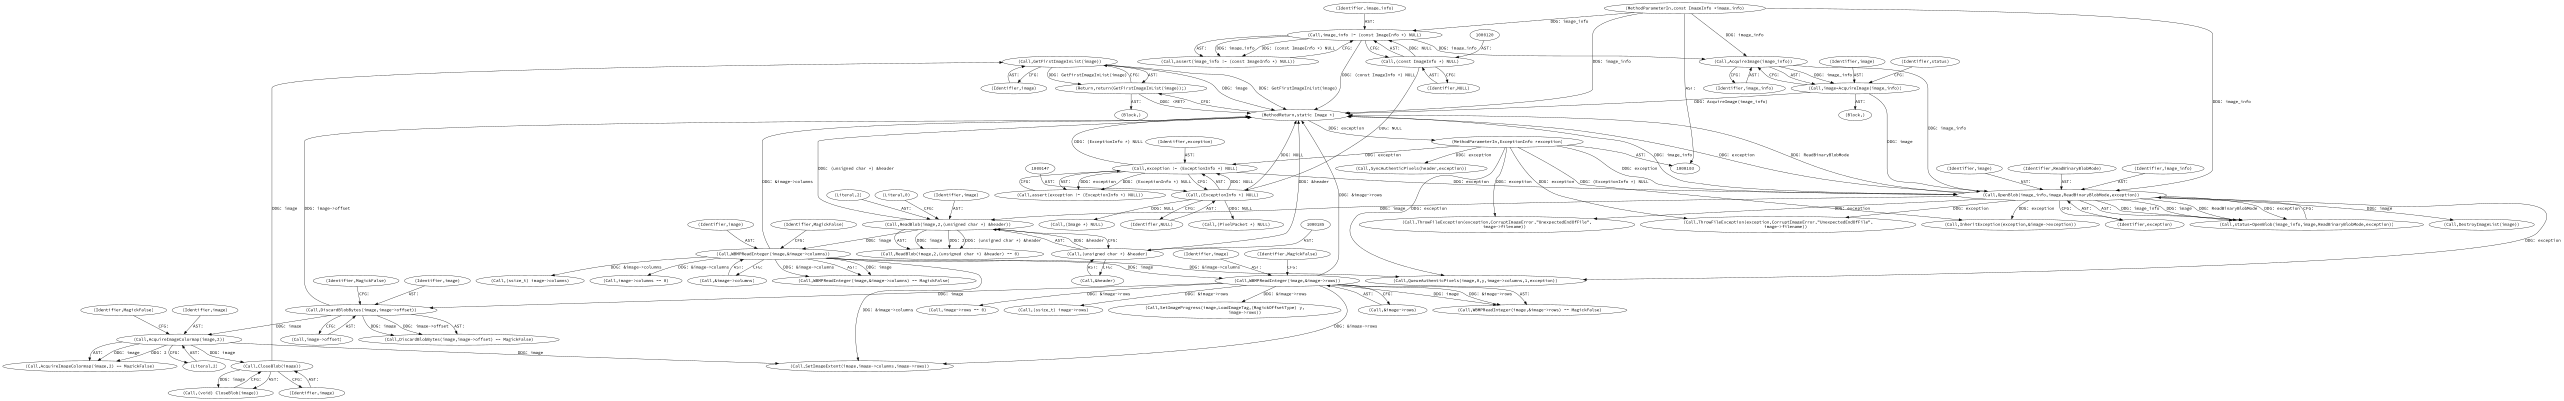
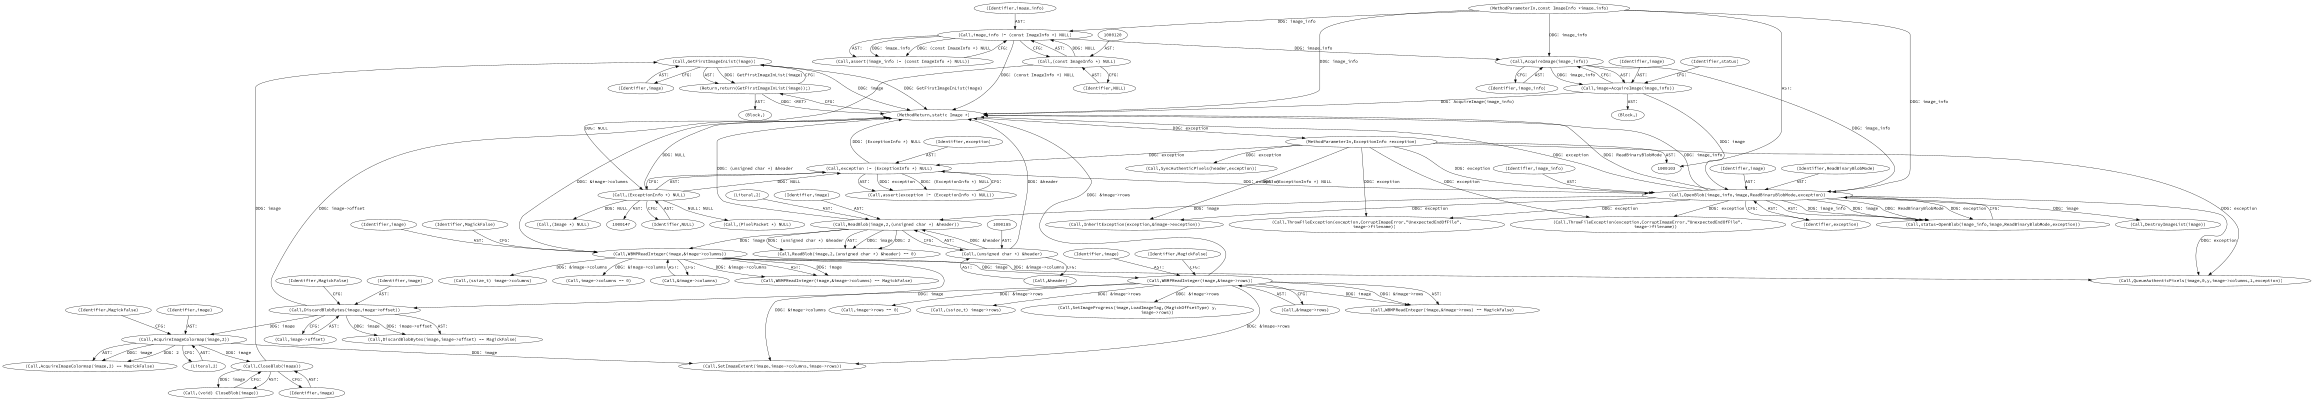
edge "1000147" -> "(Call,(ExceptionInfo *) NULL)": reversed
node "(Literal,0)": removed
edge "(Call,(ExceptionInfo *) NULL)" -> "(Call,(PixelPacket *) NULL)": label "DDG: NULL" -> "NULL: NULL"
